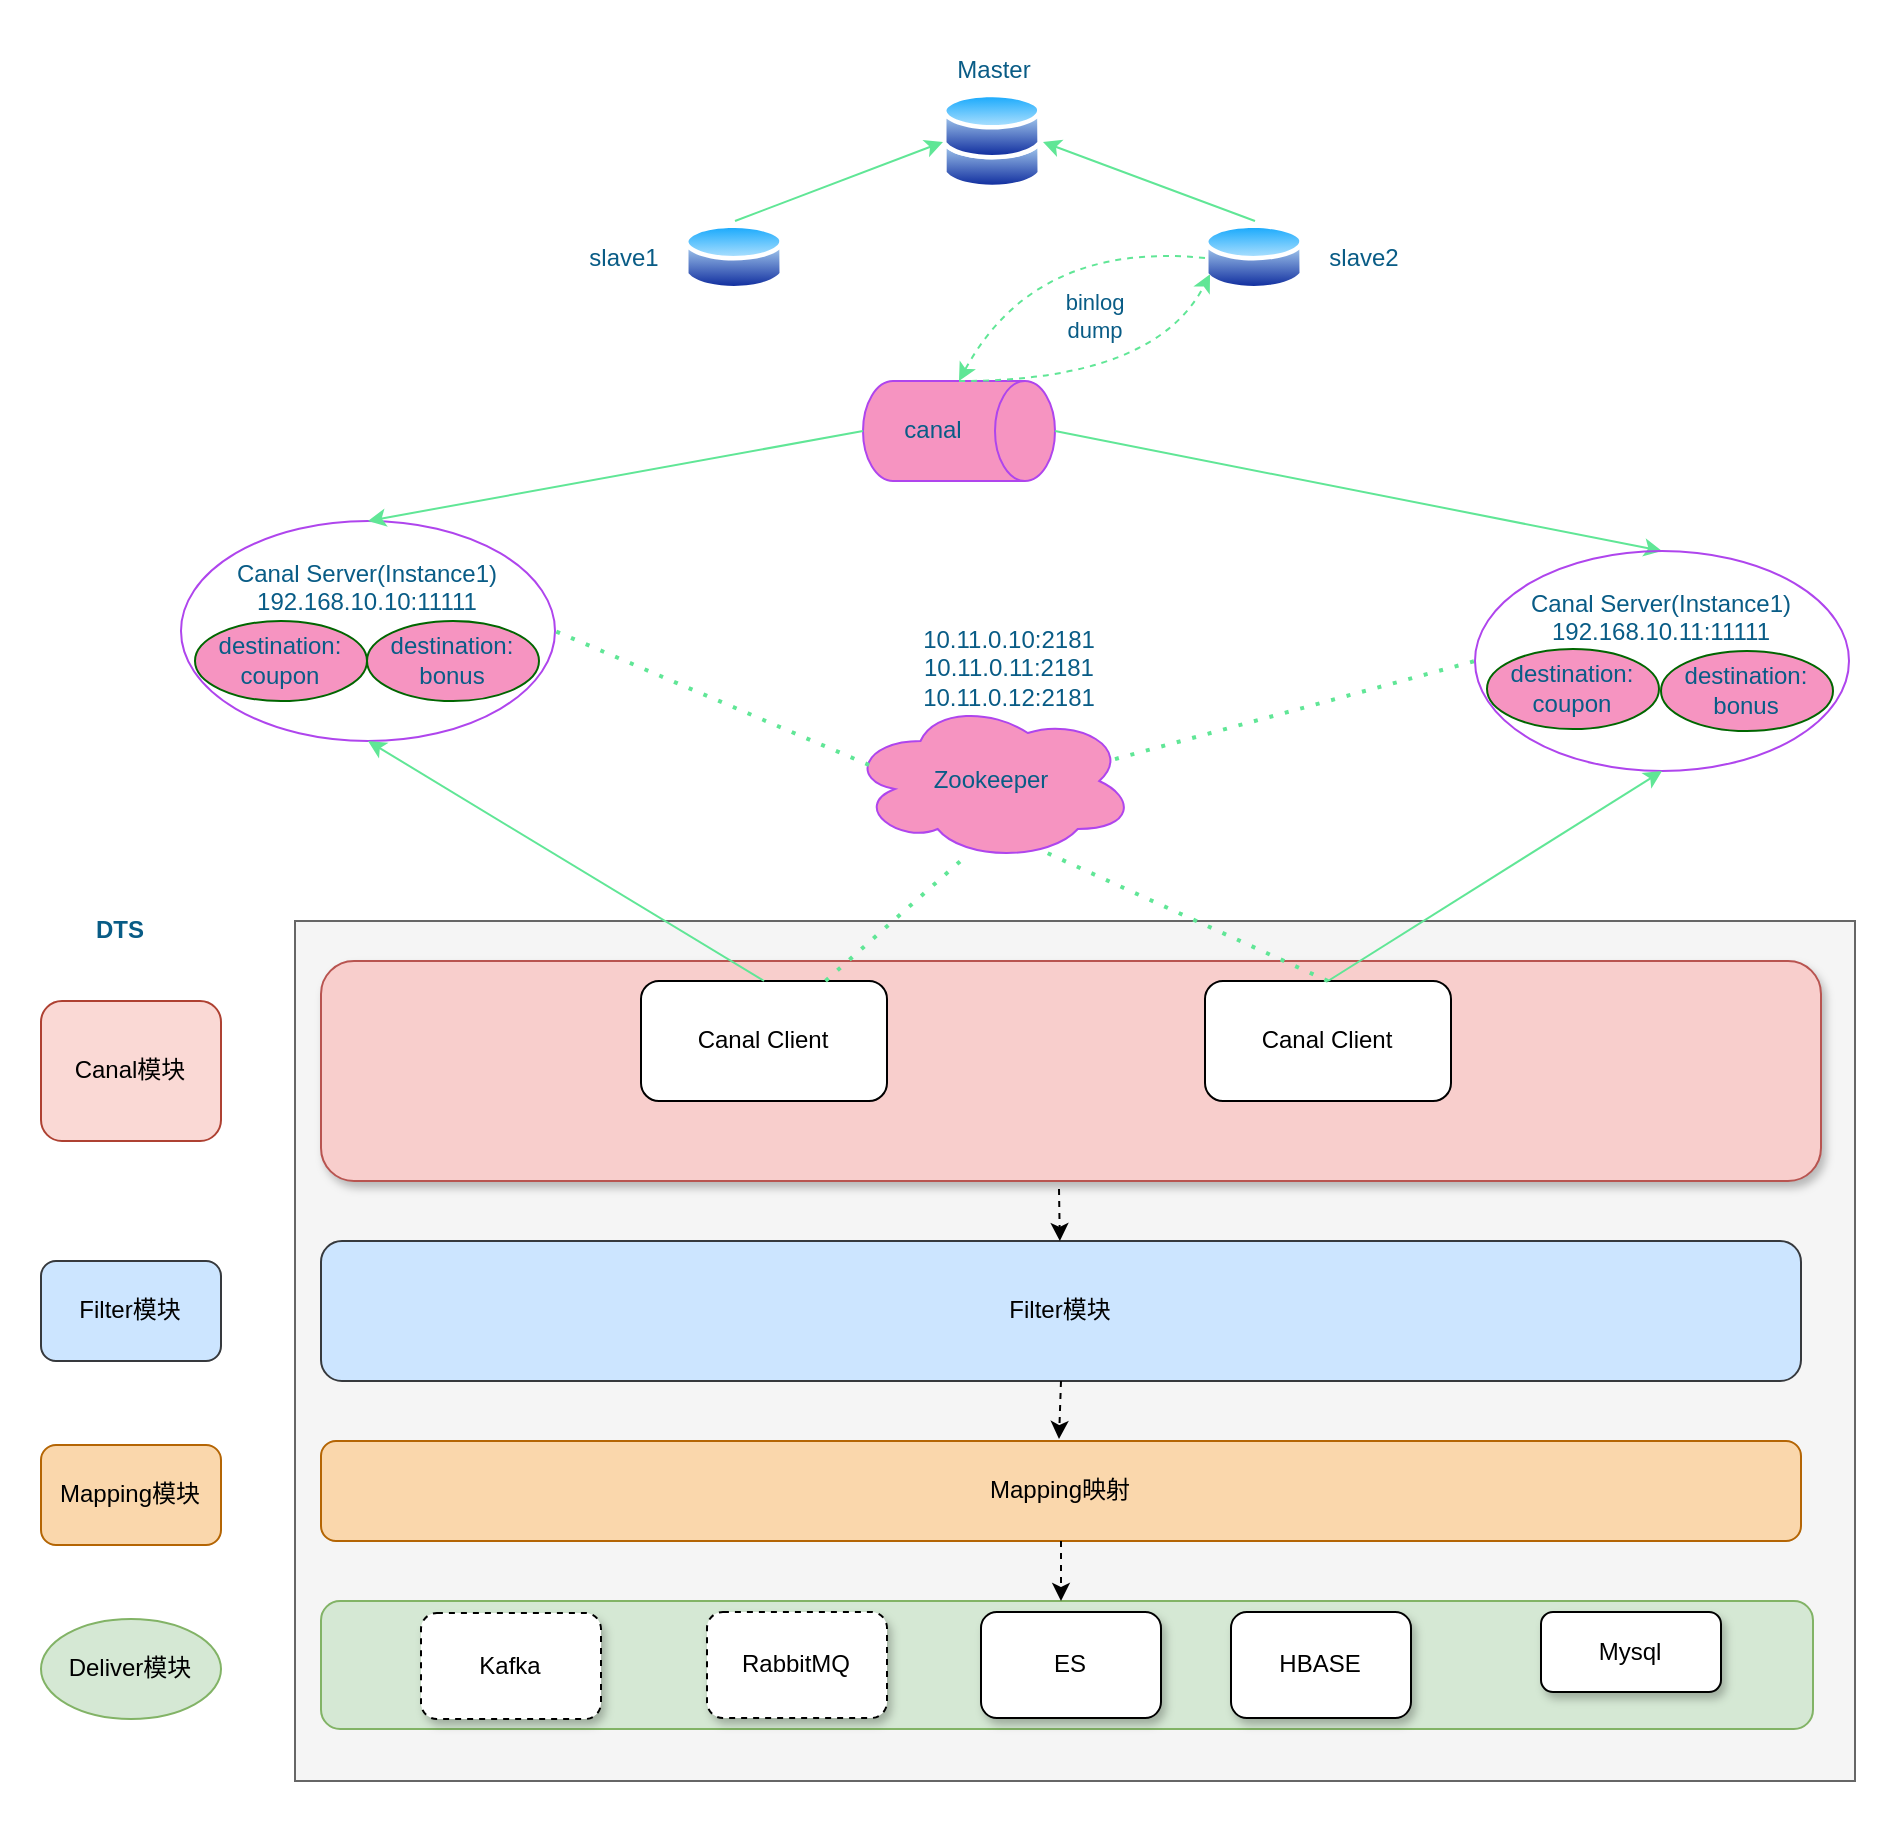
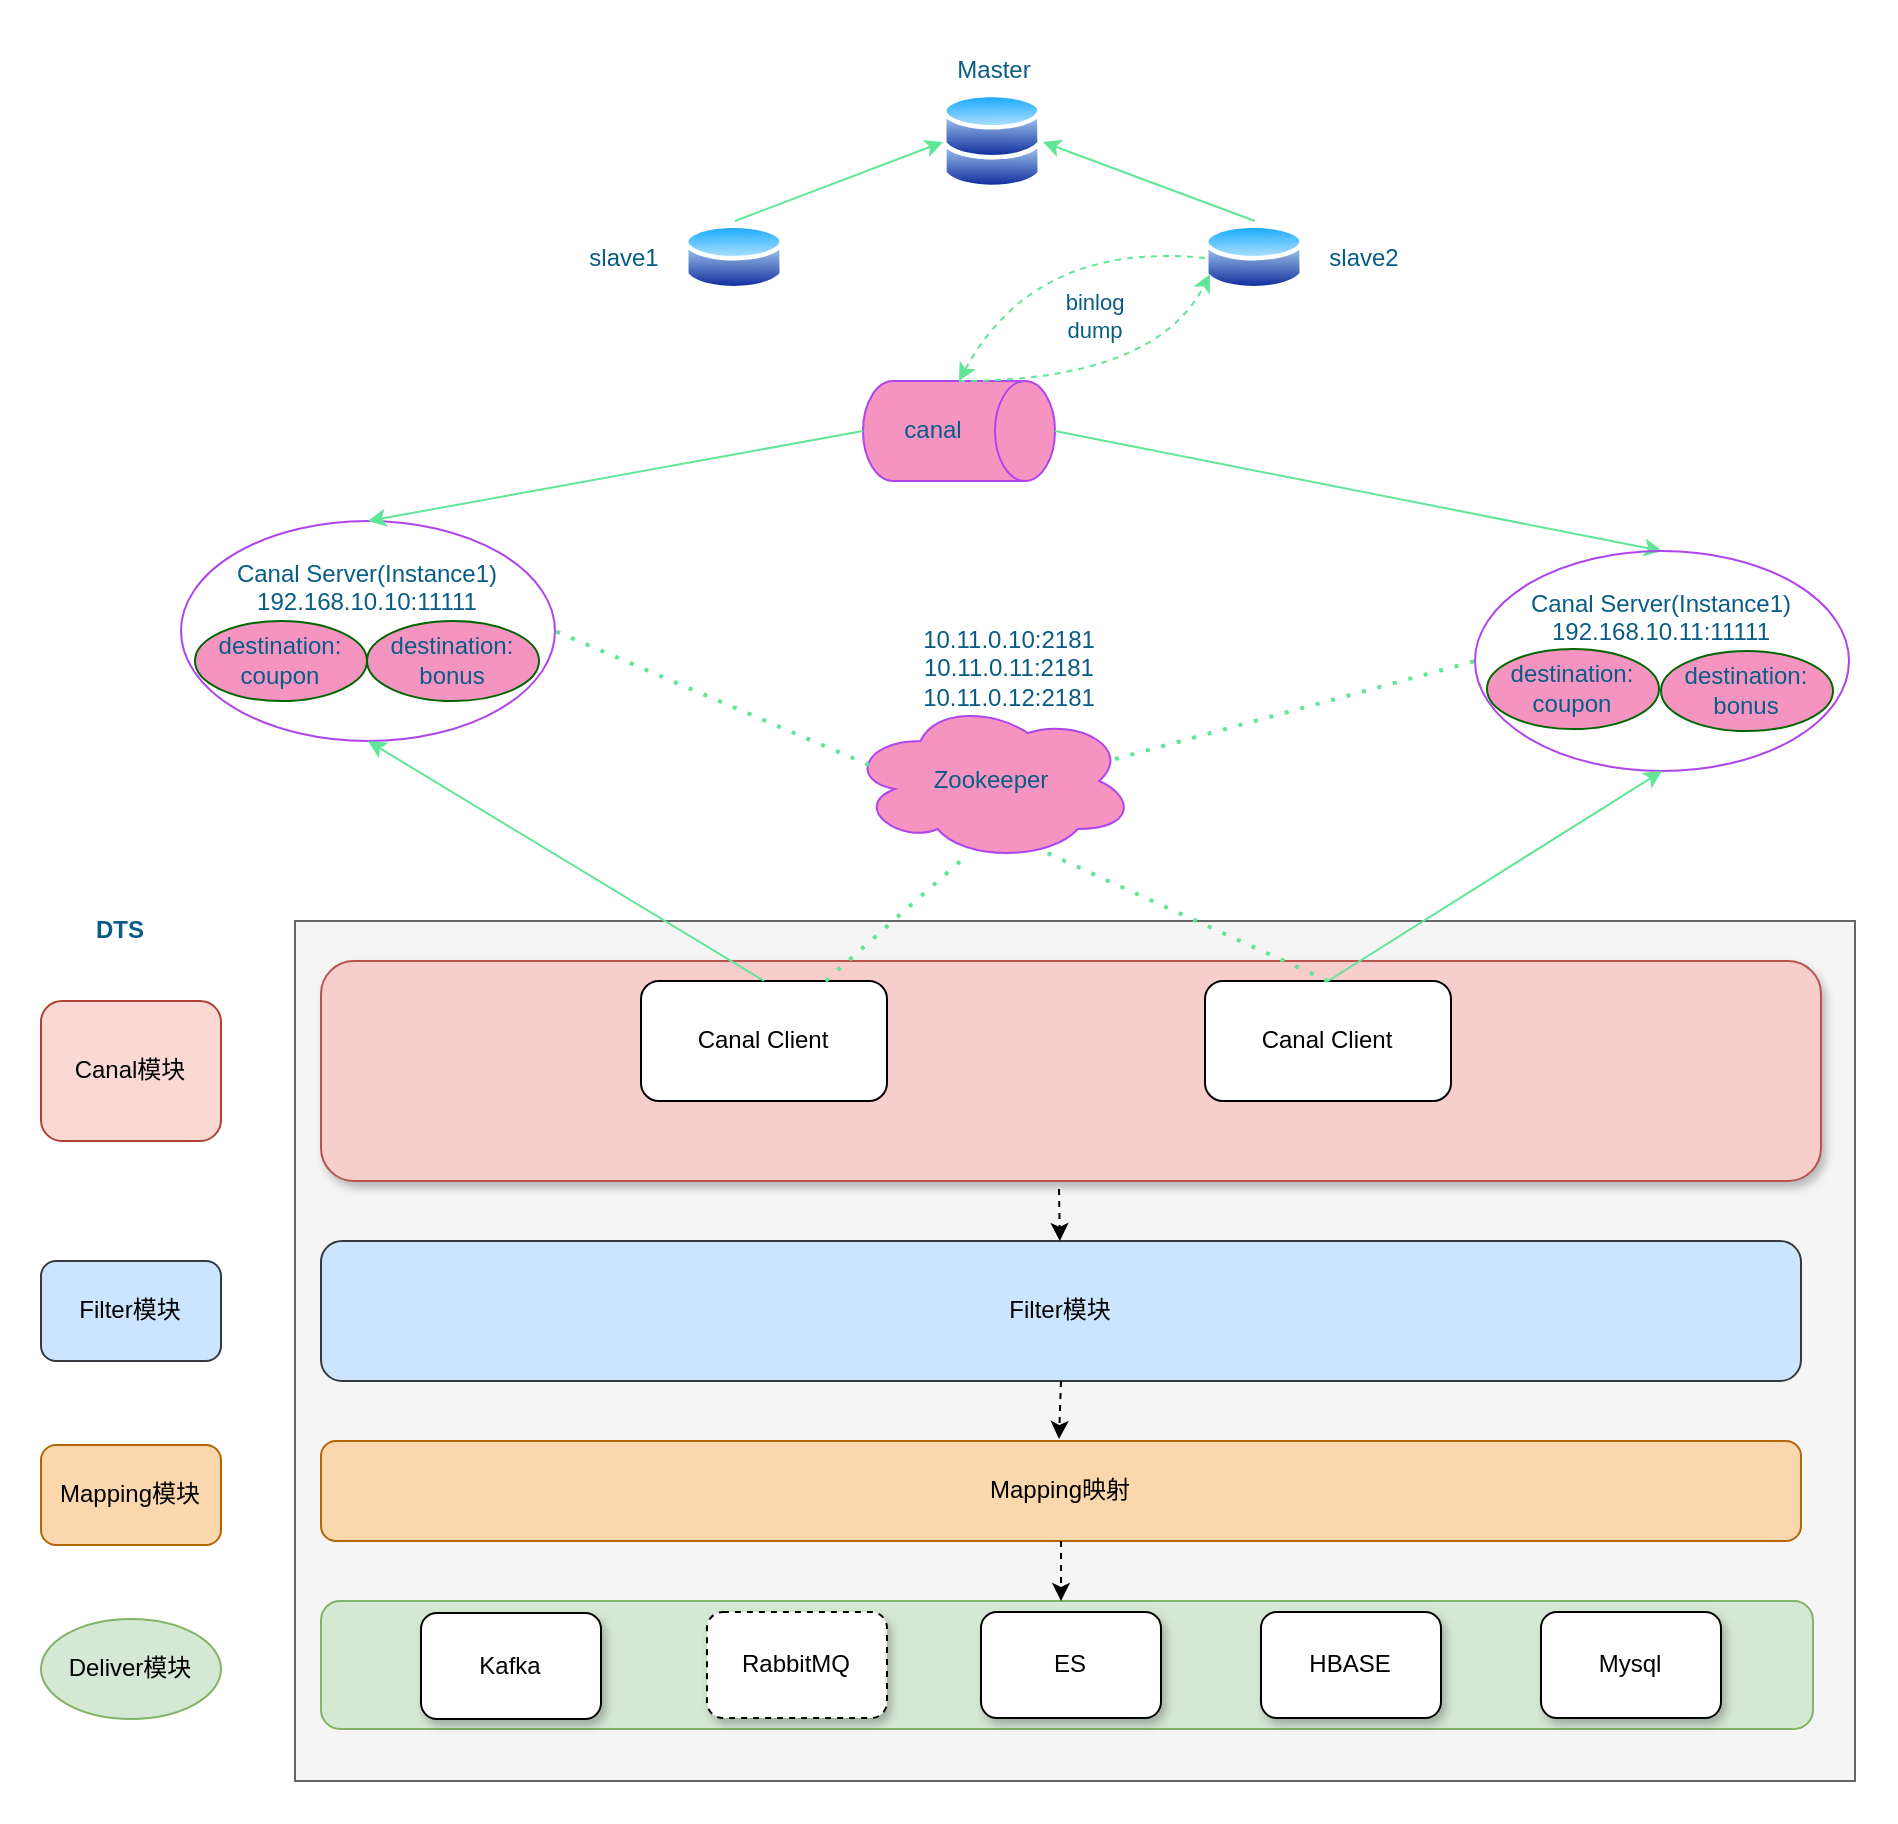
node "Mysql": size 180x80 -> 180x106
node "HBASE": moved (1321, 1665) -> (1351, 1665)
node "Kafka": style dashed -> solid
